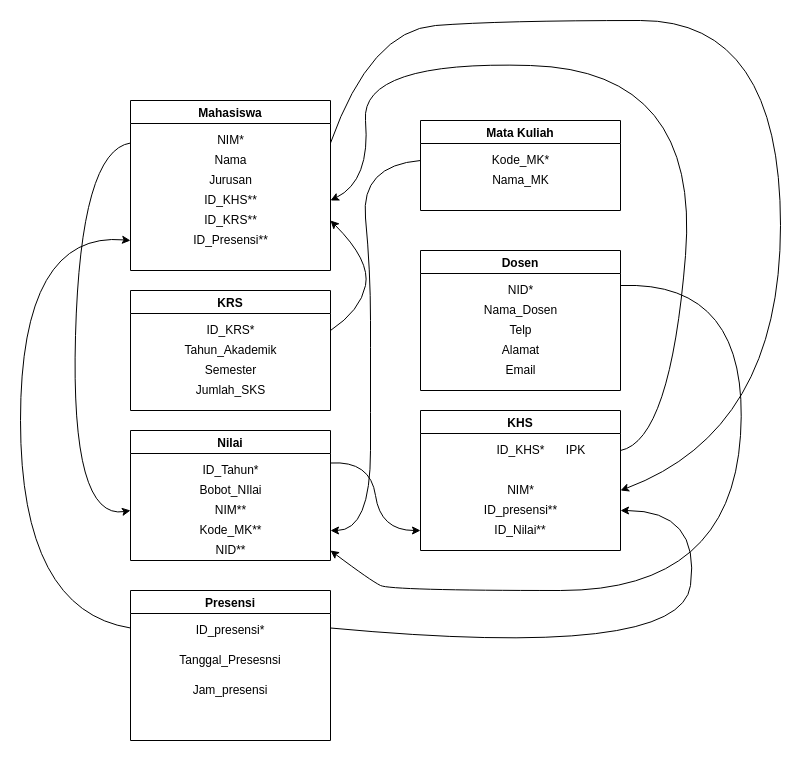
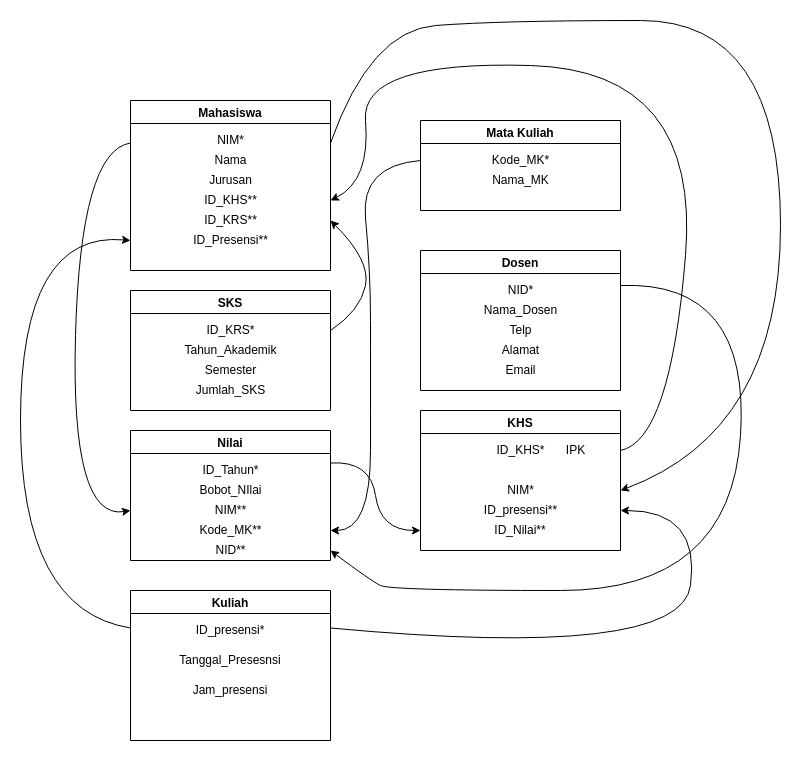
node "KRS": label "KRS" -> "SKS"
node "Presensi": label "Presensi" -> "Kuliah"
